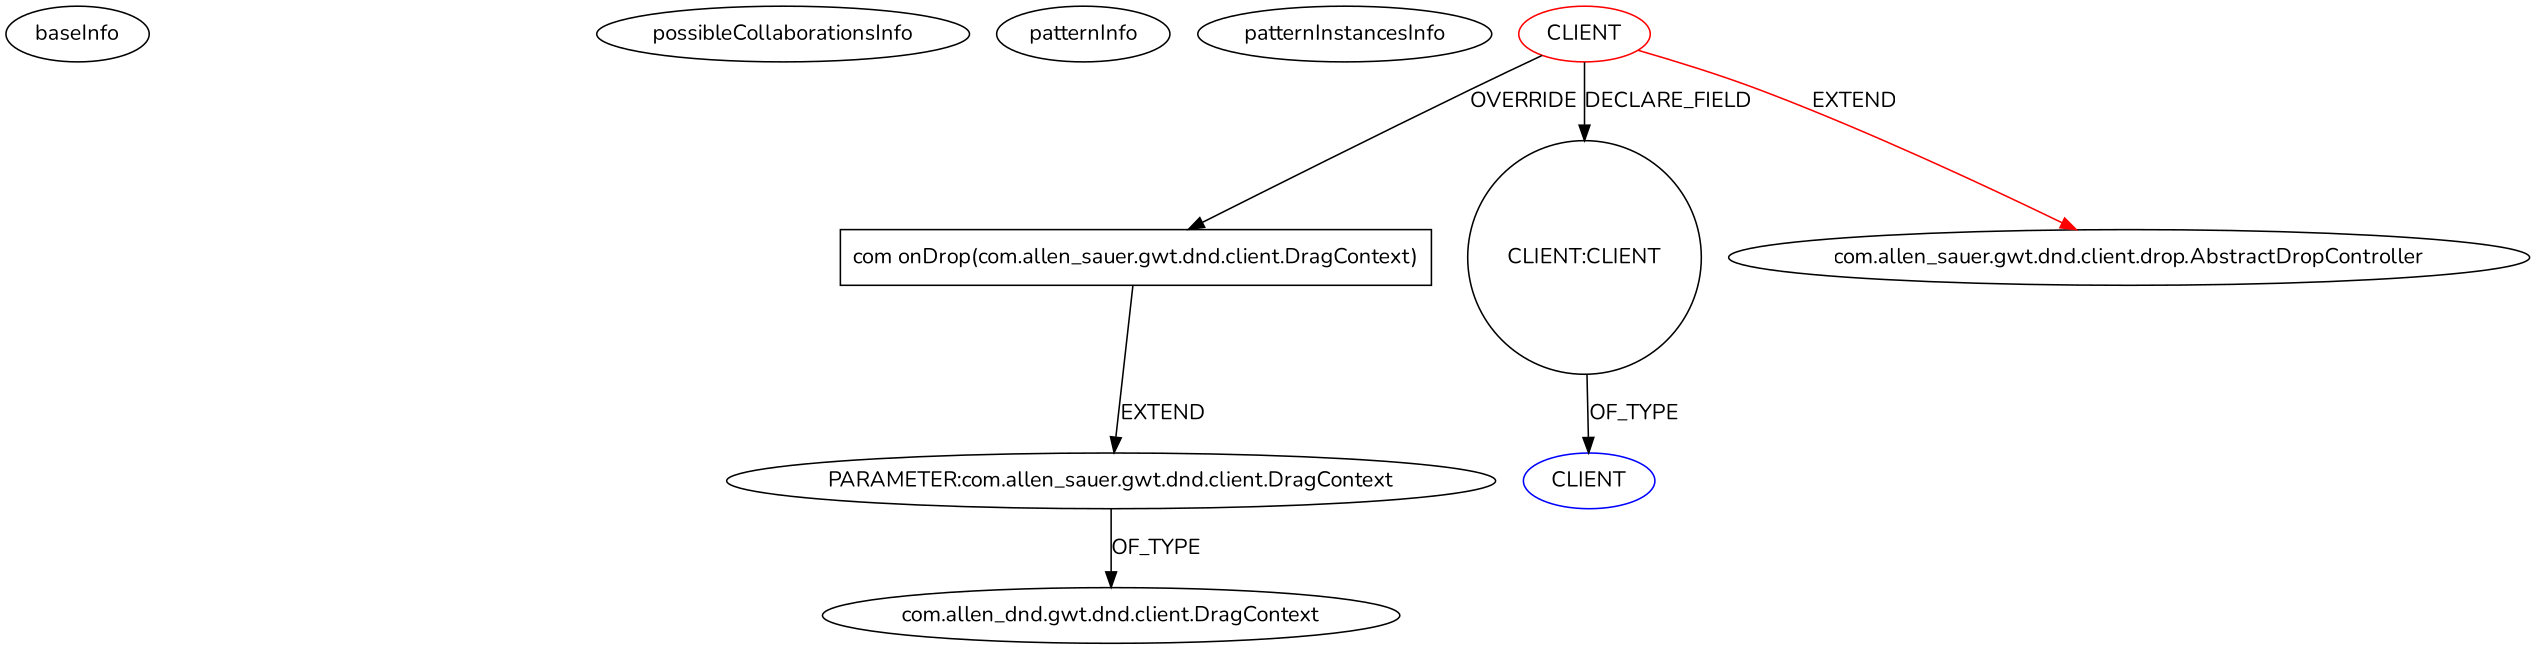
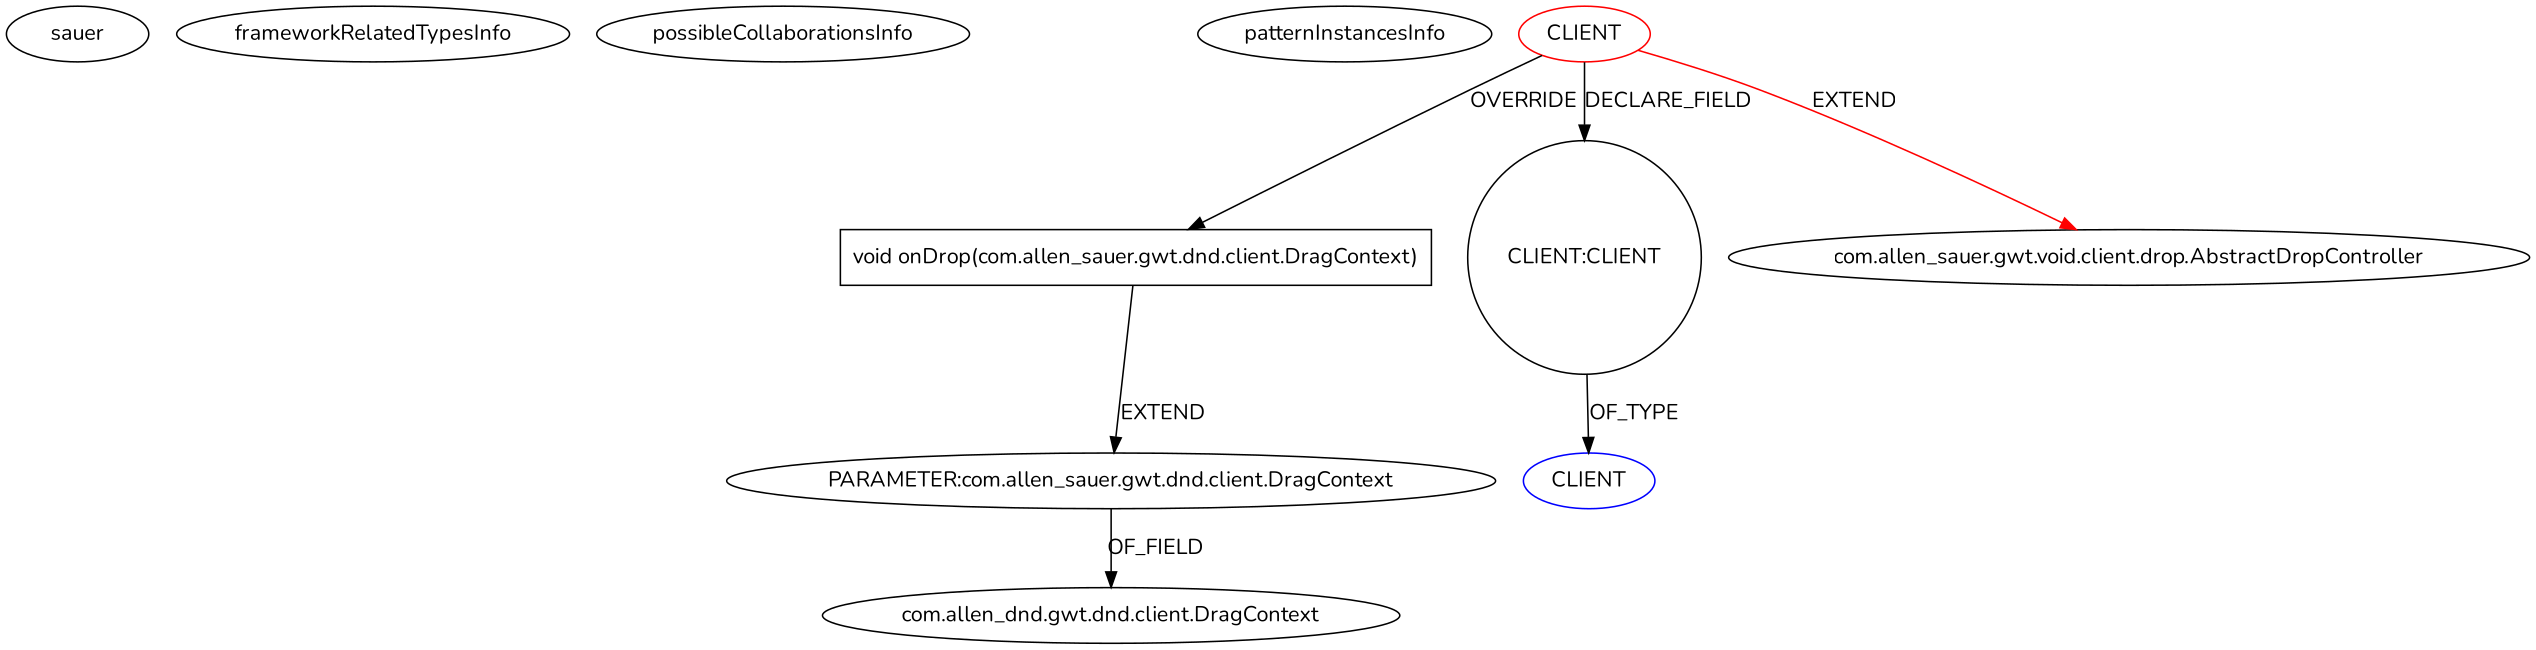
node "baseInfo": label "baseInfo" -> "sauer"
node "frameworkRelatedTypesInfo": added
node "patternInfo": removed
node "com onDrop(com.allen_sauer.gwt.dnd.client.DragContext)": label "com onDrop(com.allen_sauer.gwt.dnd.client.DragContext)" -> "void onDrop(com.allen_sauer.gwt.dnd.client.DragContext)"
node "com.allen_sauer.gwt.dnd.client.drop.AbstractDropController": label "com.allen_sauer.gwt.dnd.client.drop.AbstractDropController" -> "com.allen_sauer.gwt.void.client.drop.AbstractDropController"
edge "PARAMETER:com.allen_sauer.gwt.dnd.client.DragContext" -> "com.allen_dnd.gwt.dnd.client.DragContext": label "OF_TYPE" -> "OF_FIELD"
